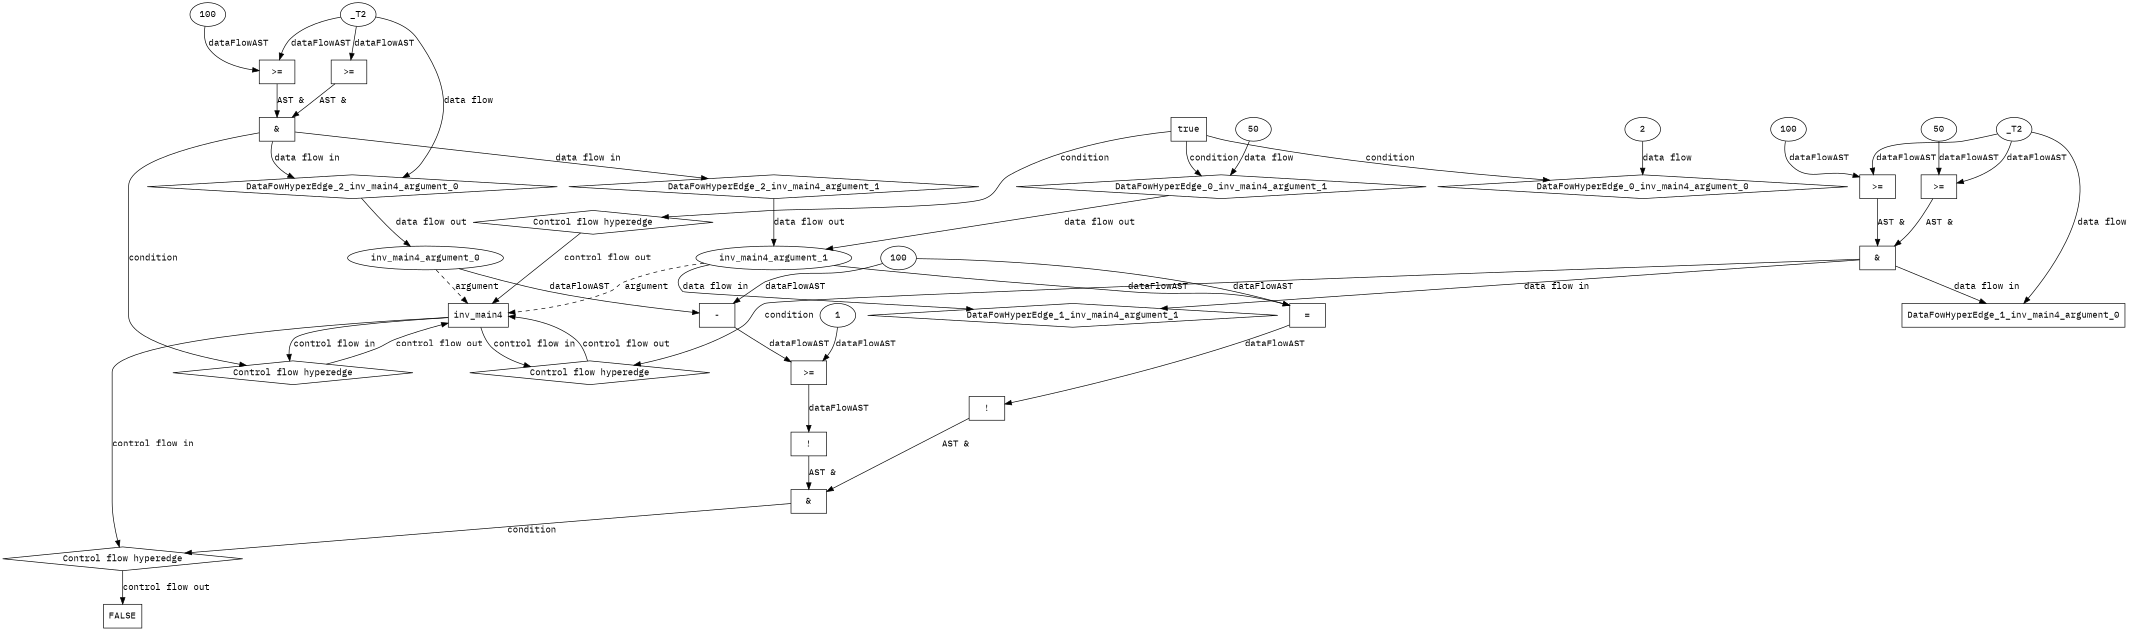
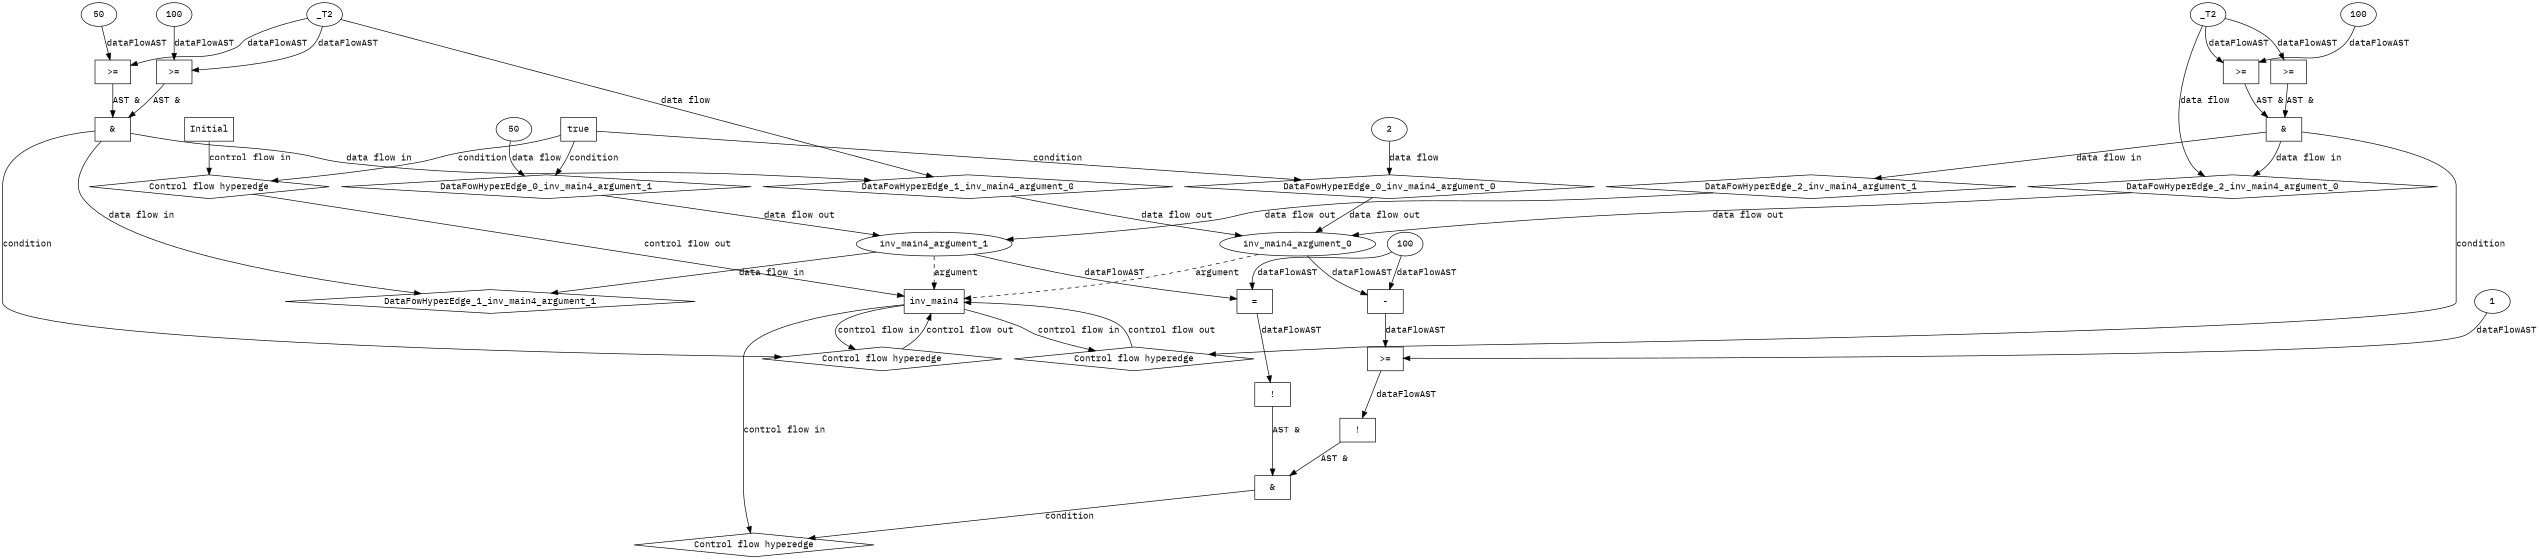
node "Initial": added
edge "DataFowHyperEdge_0_inv_main4_argument_0" -> "inv_main4_argument_0": added, label "data flow out"
edge "DataFowHyperEdge_1_inv_main4_argument_0" -> "inv_main4_argument_0": added, label "data flow out"
node "DataFowHyperEdge_1_inv_main4_argument_0": shape box -> diamond
node "FALSE": removed
